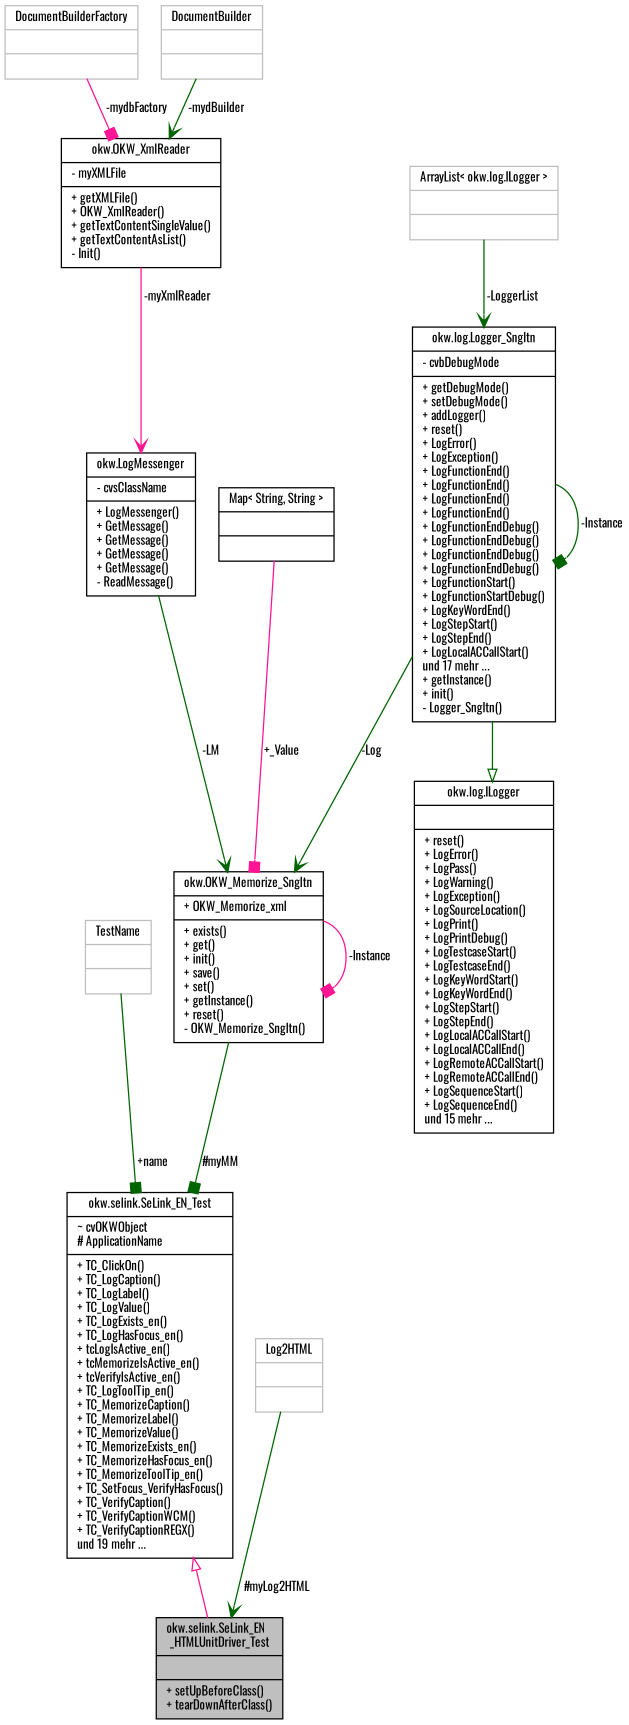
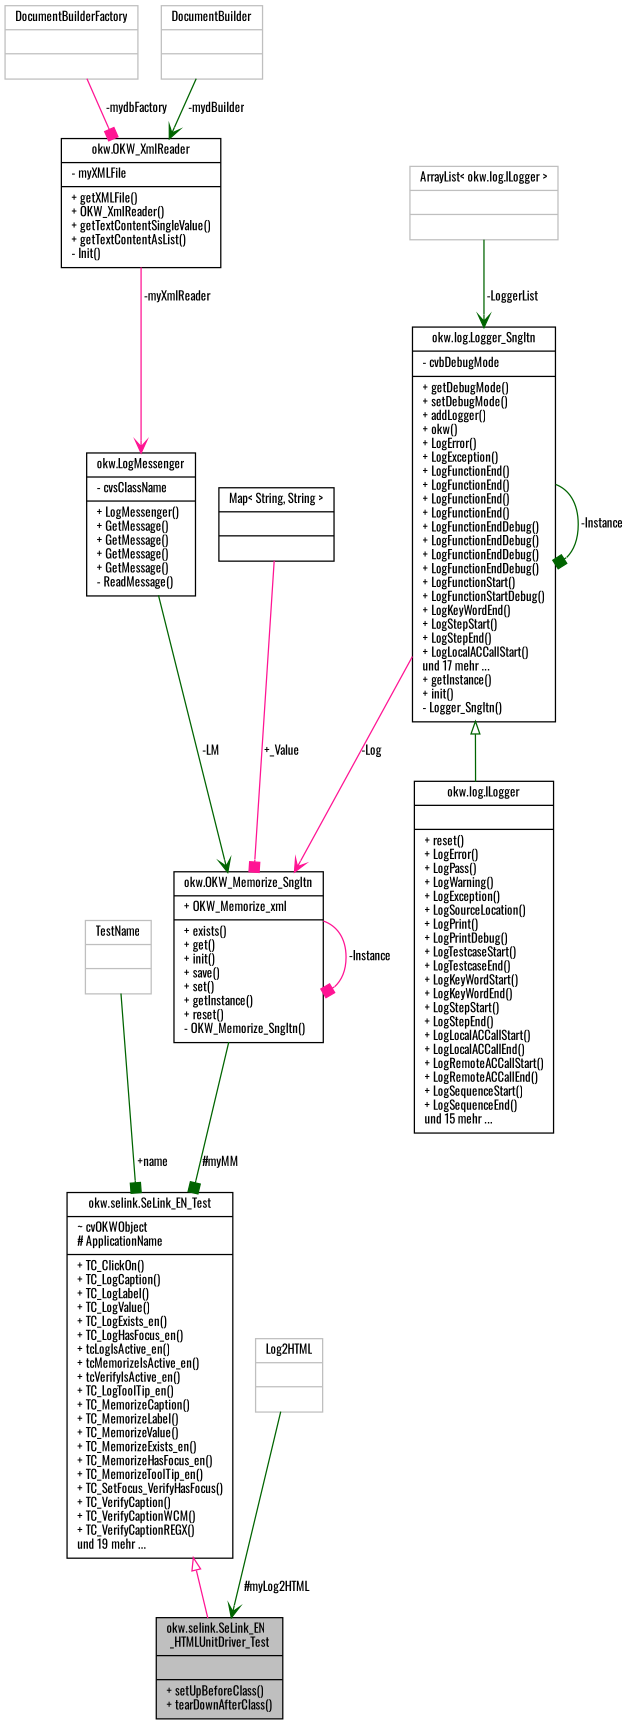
node "okw.log.Logger_Sngltn": text "+ reset()" -> "+ okw()"
edge "okw.log.Logger_Sngltn" -> "okw.log.ILogger": reversed
edge "okw.log.Logger_Sngltn" -> "okw.OKW_Memorize_Sngltn": color darkgreen -> deeppink
